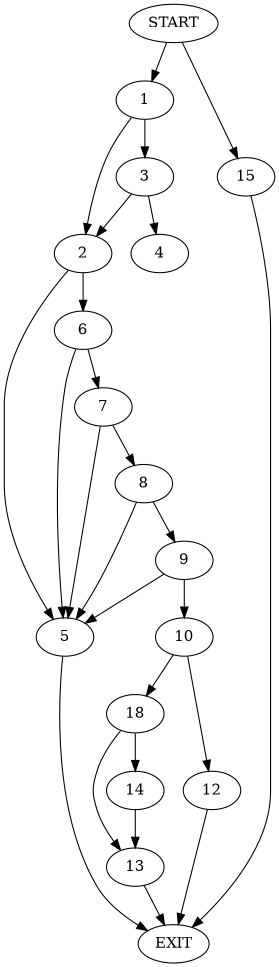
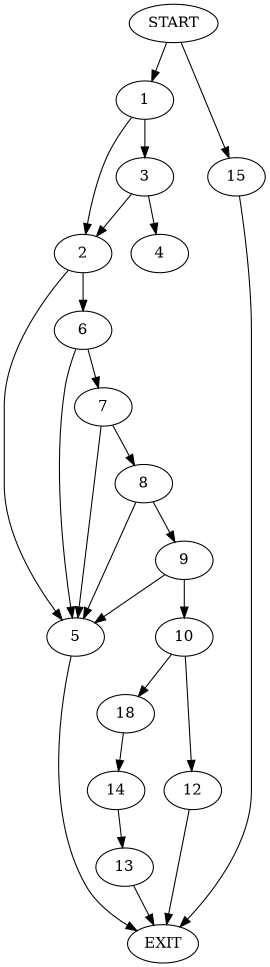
edge "18" -> "13": removed
